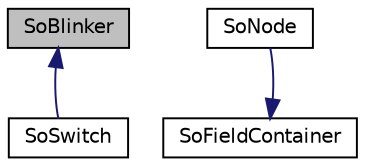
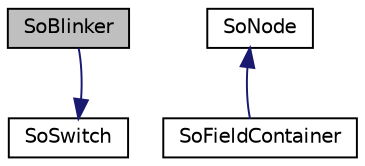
edge "SoNode" -> "SoFieldContainer": reversed
edge "SoSwitch" -> "SoBlinker": reversed
